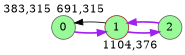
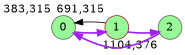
edge "2 1104,376" -> "1 691,315": now "2 1104,376" -> "0 383,315"
